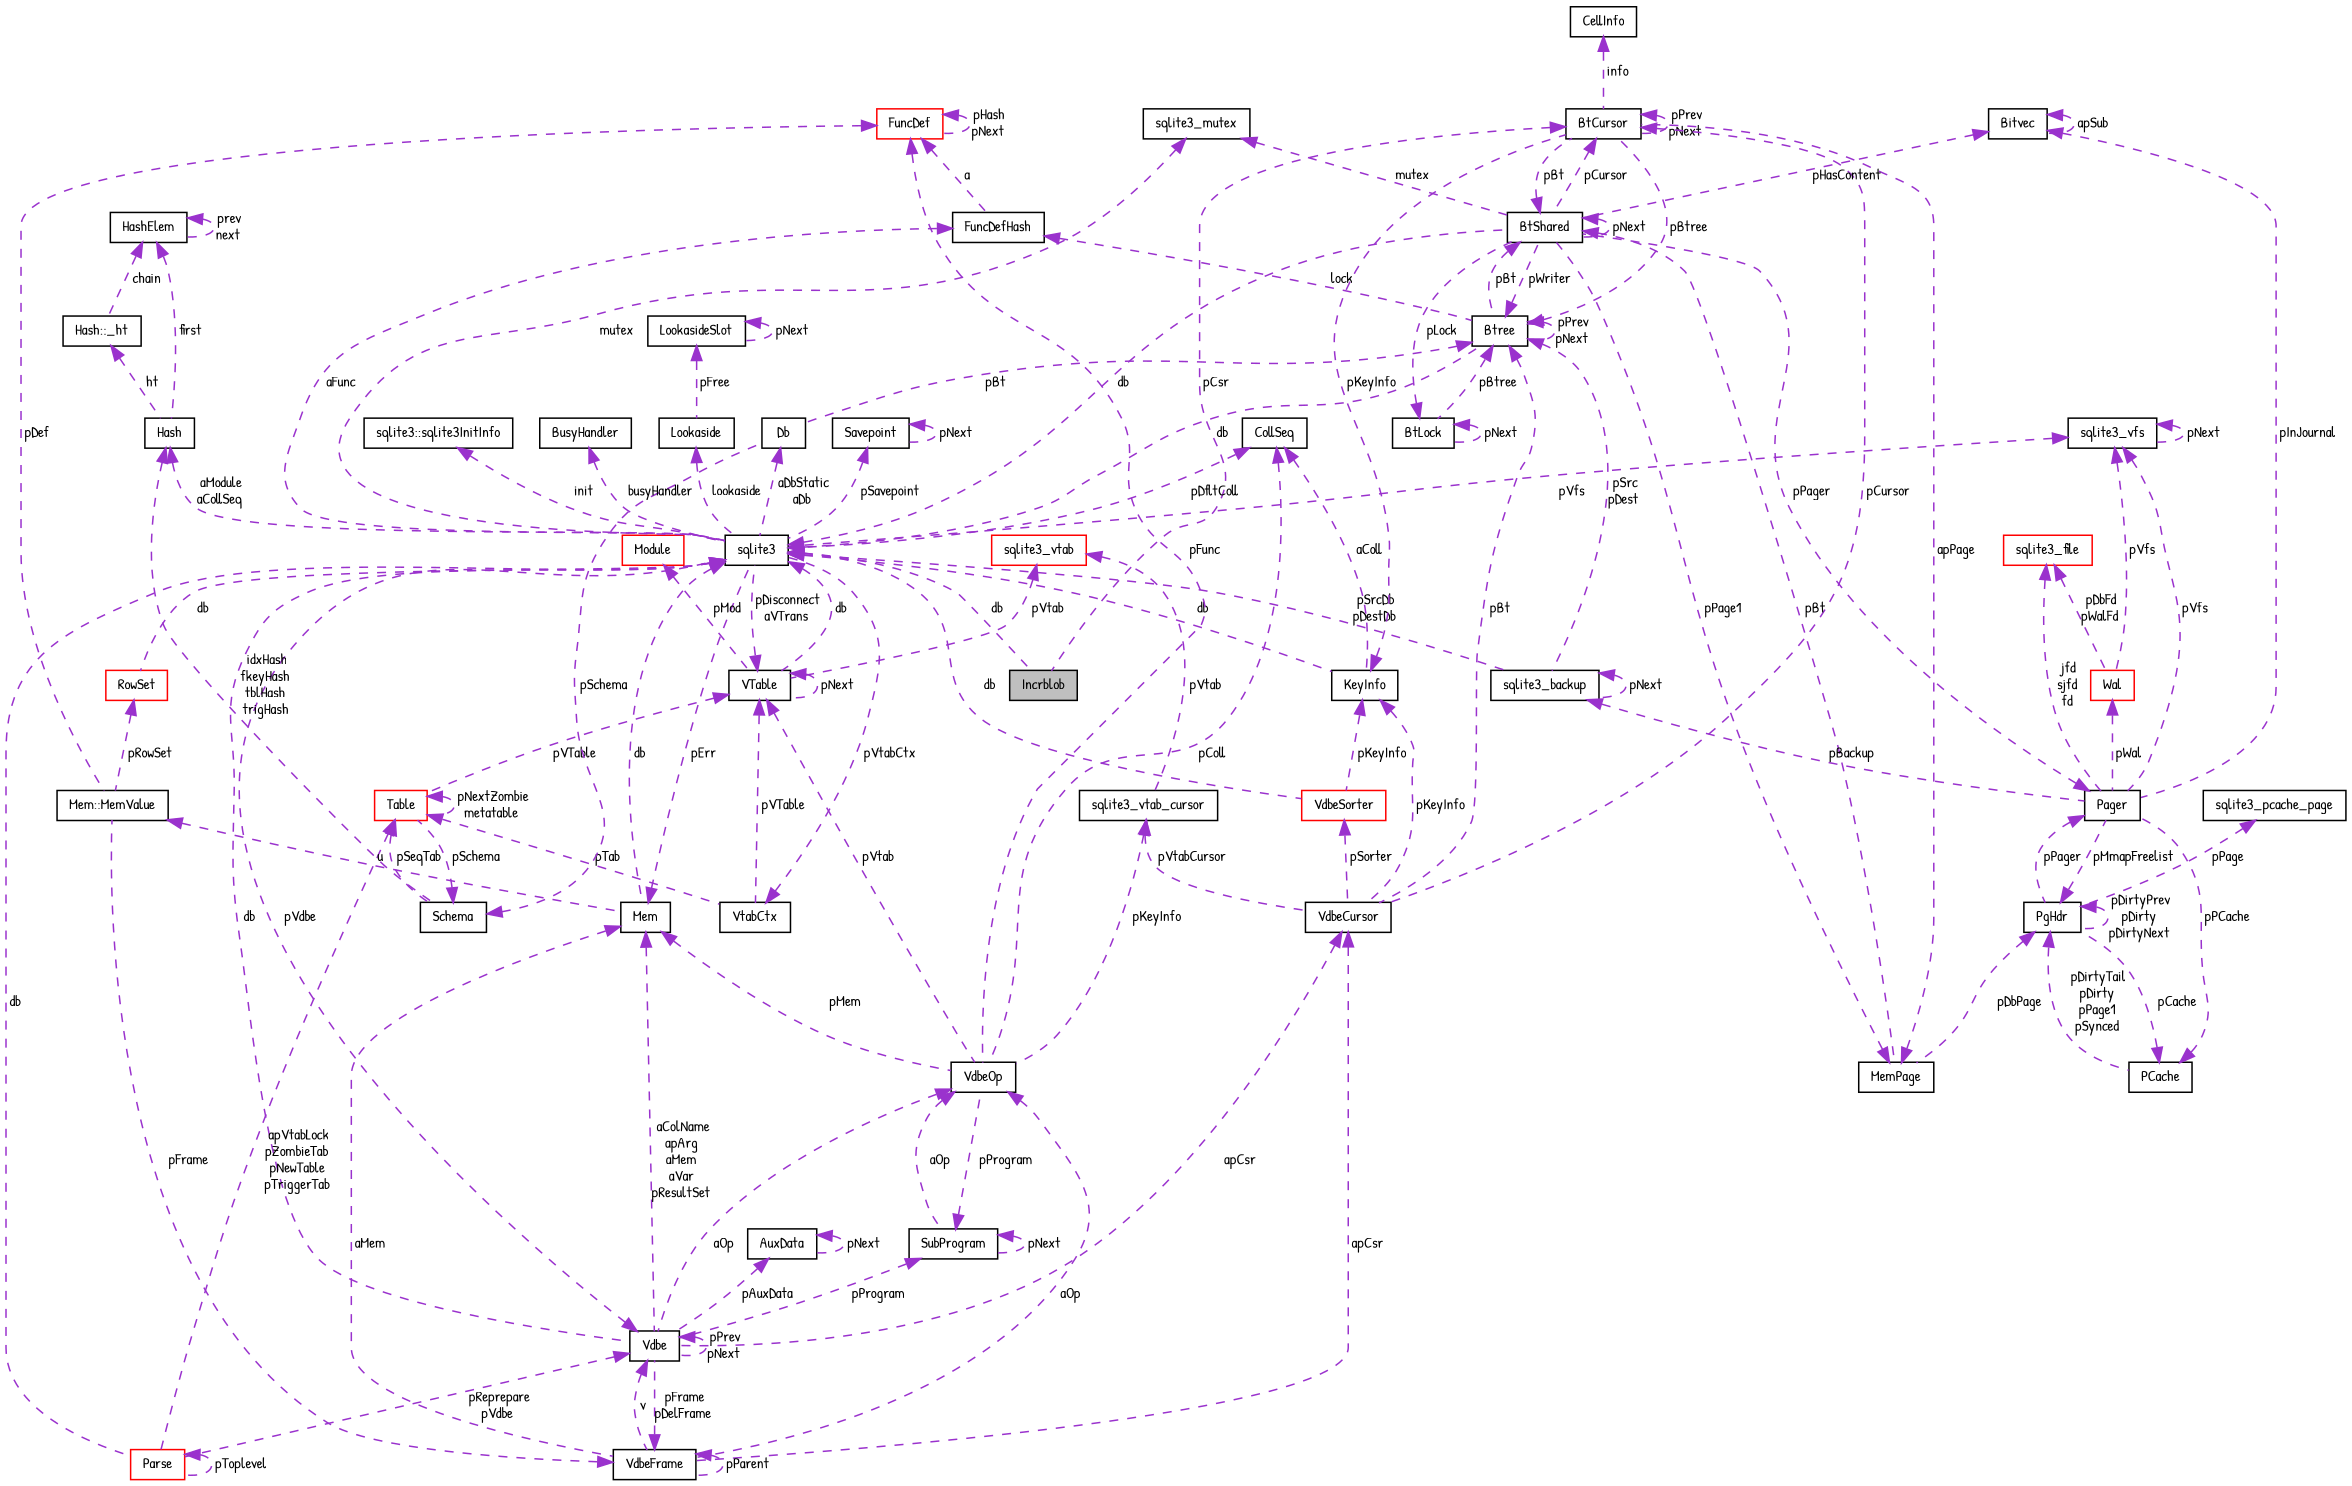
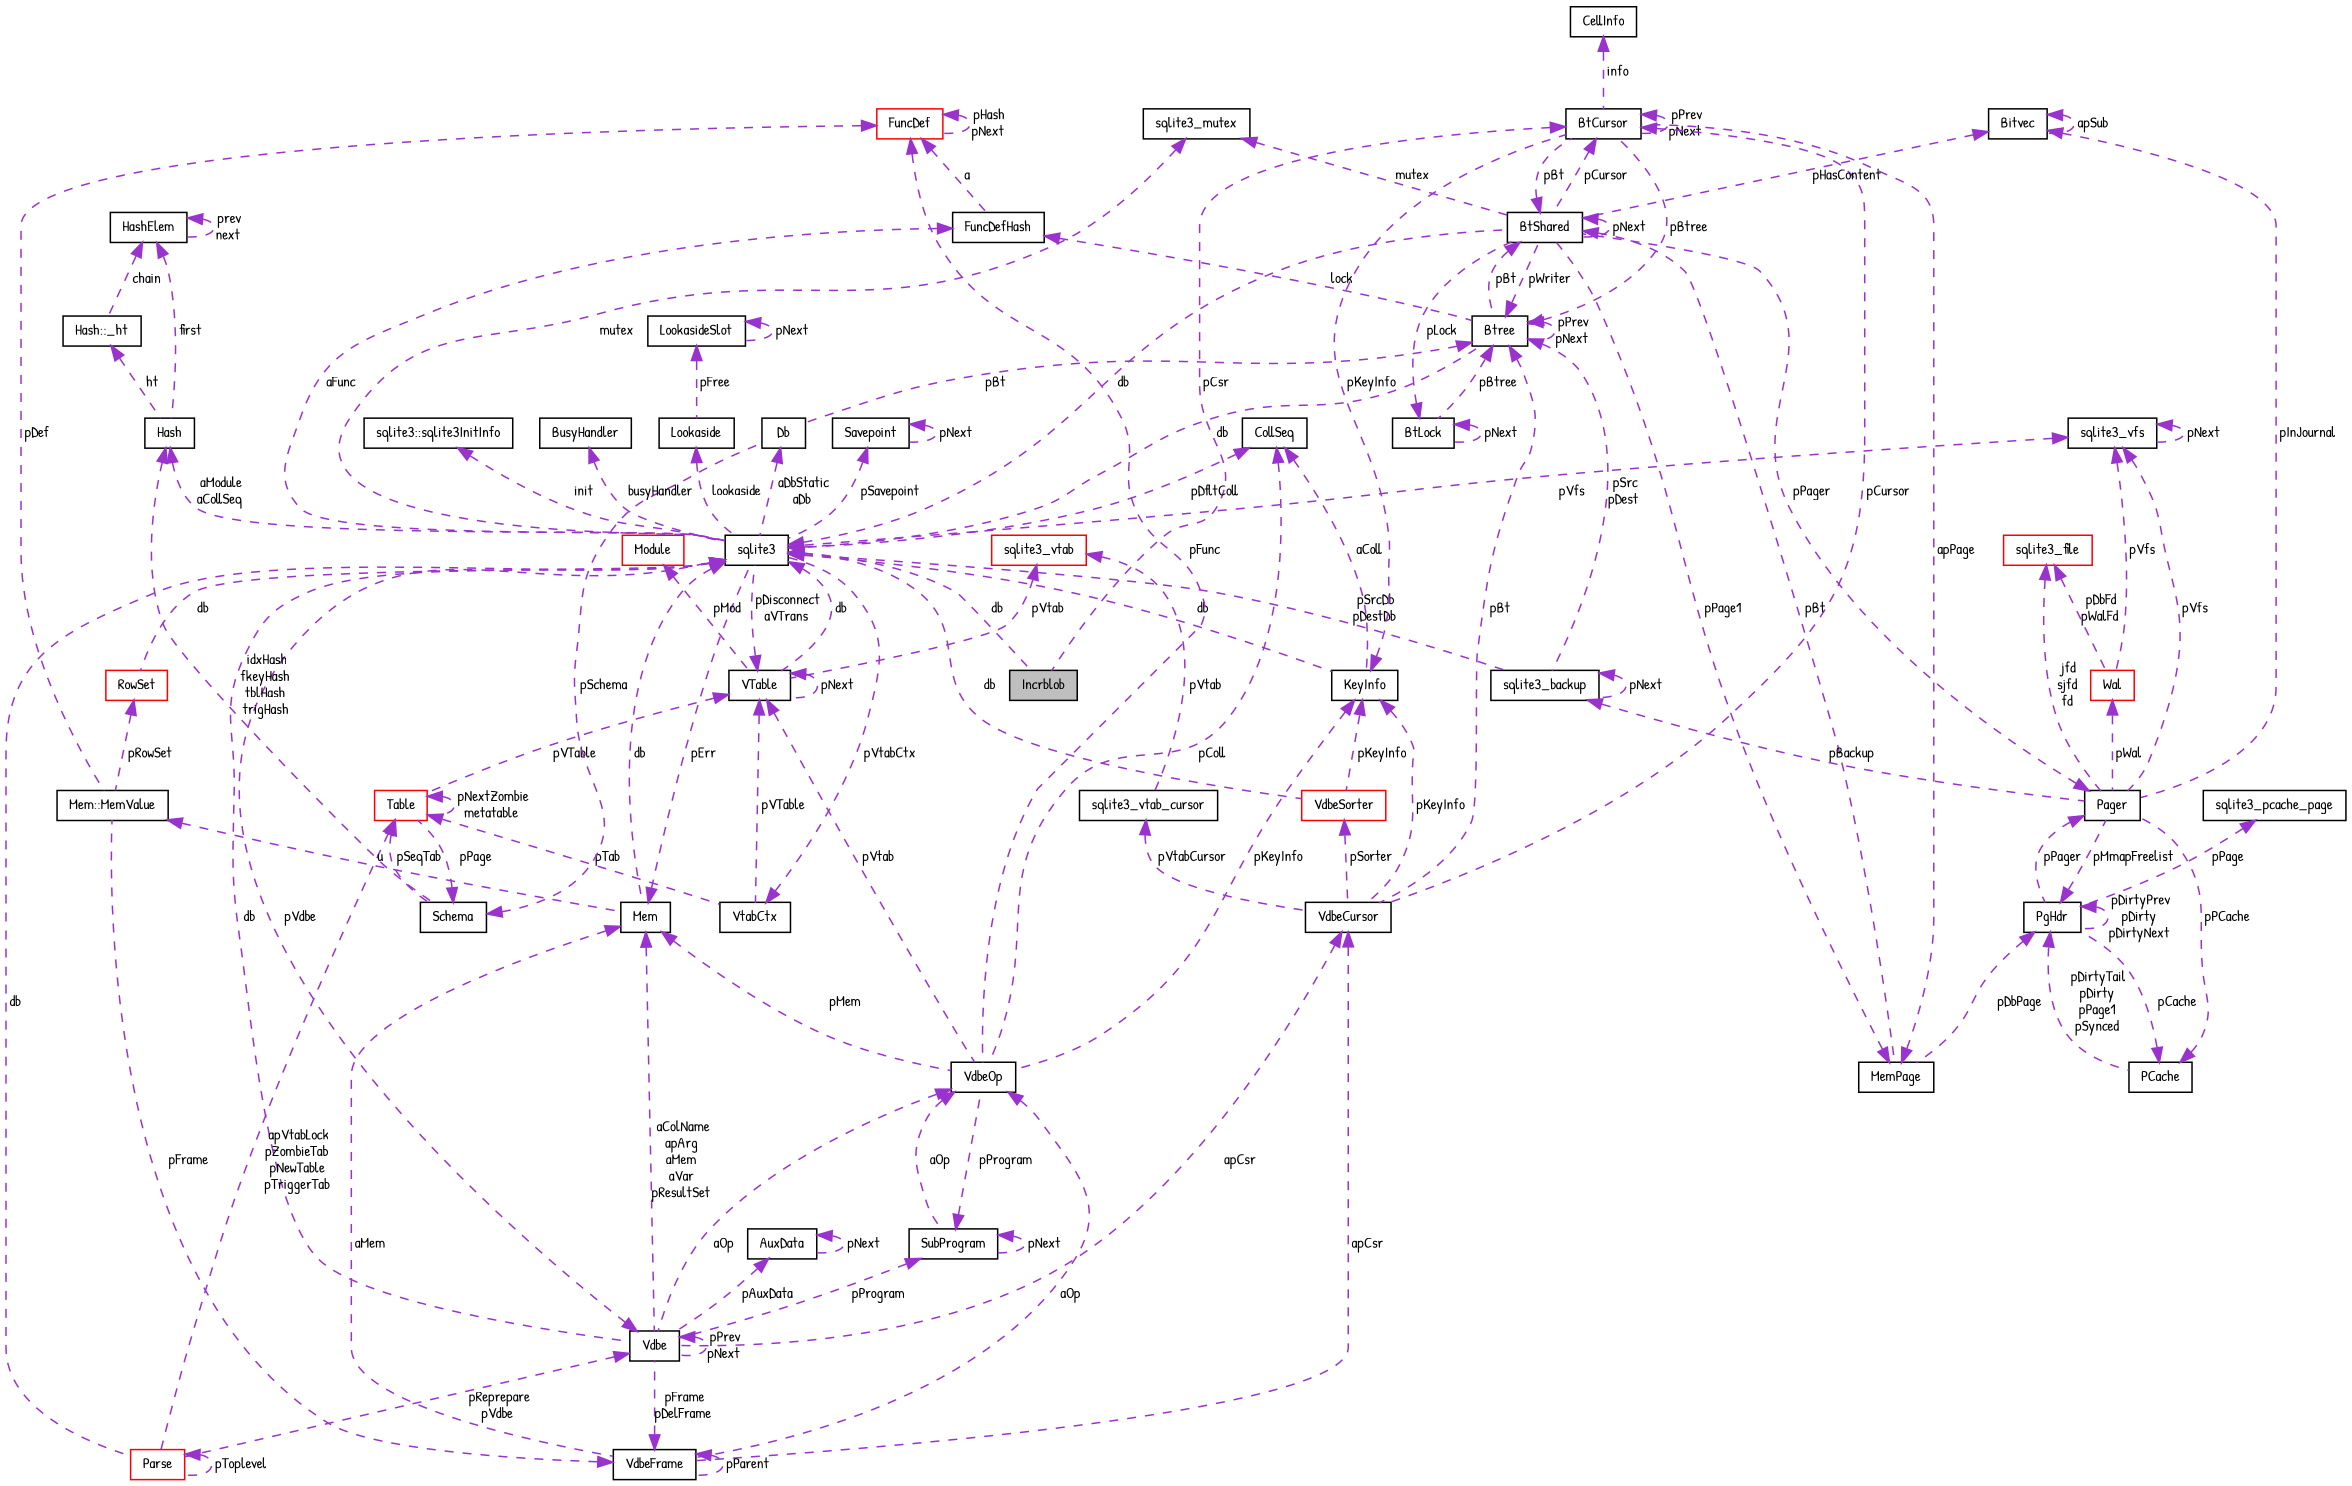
edge "Table" -> "Schema": label " pSchema" -> " pPage"
edge "VdbeOp" -> "sqlite3_vtab_cursor": now "VdbeOp" -> "KeyInfo"
edge "VdbeFrame" -> "Vdbe": removed, label "v"
